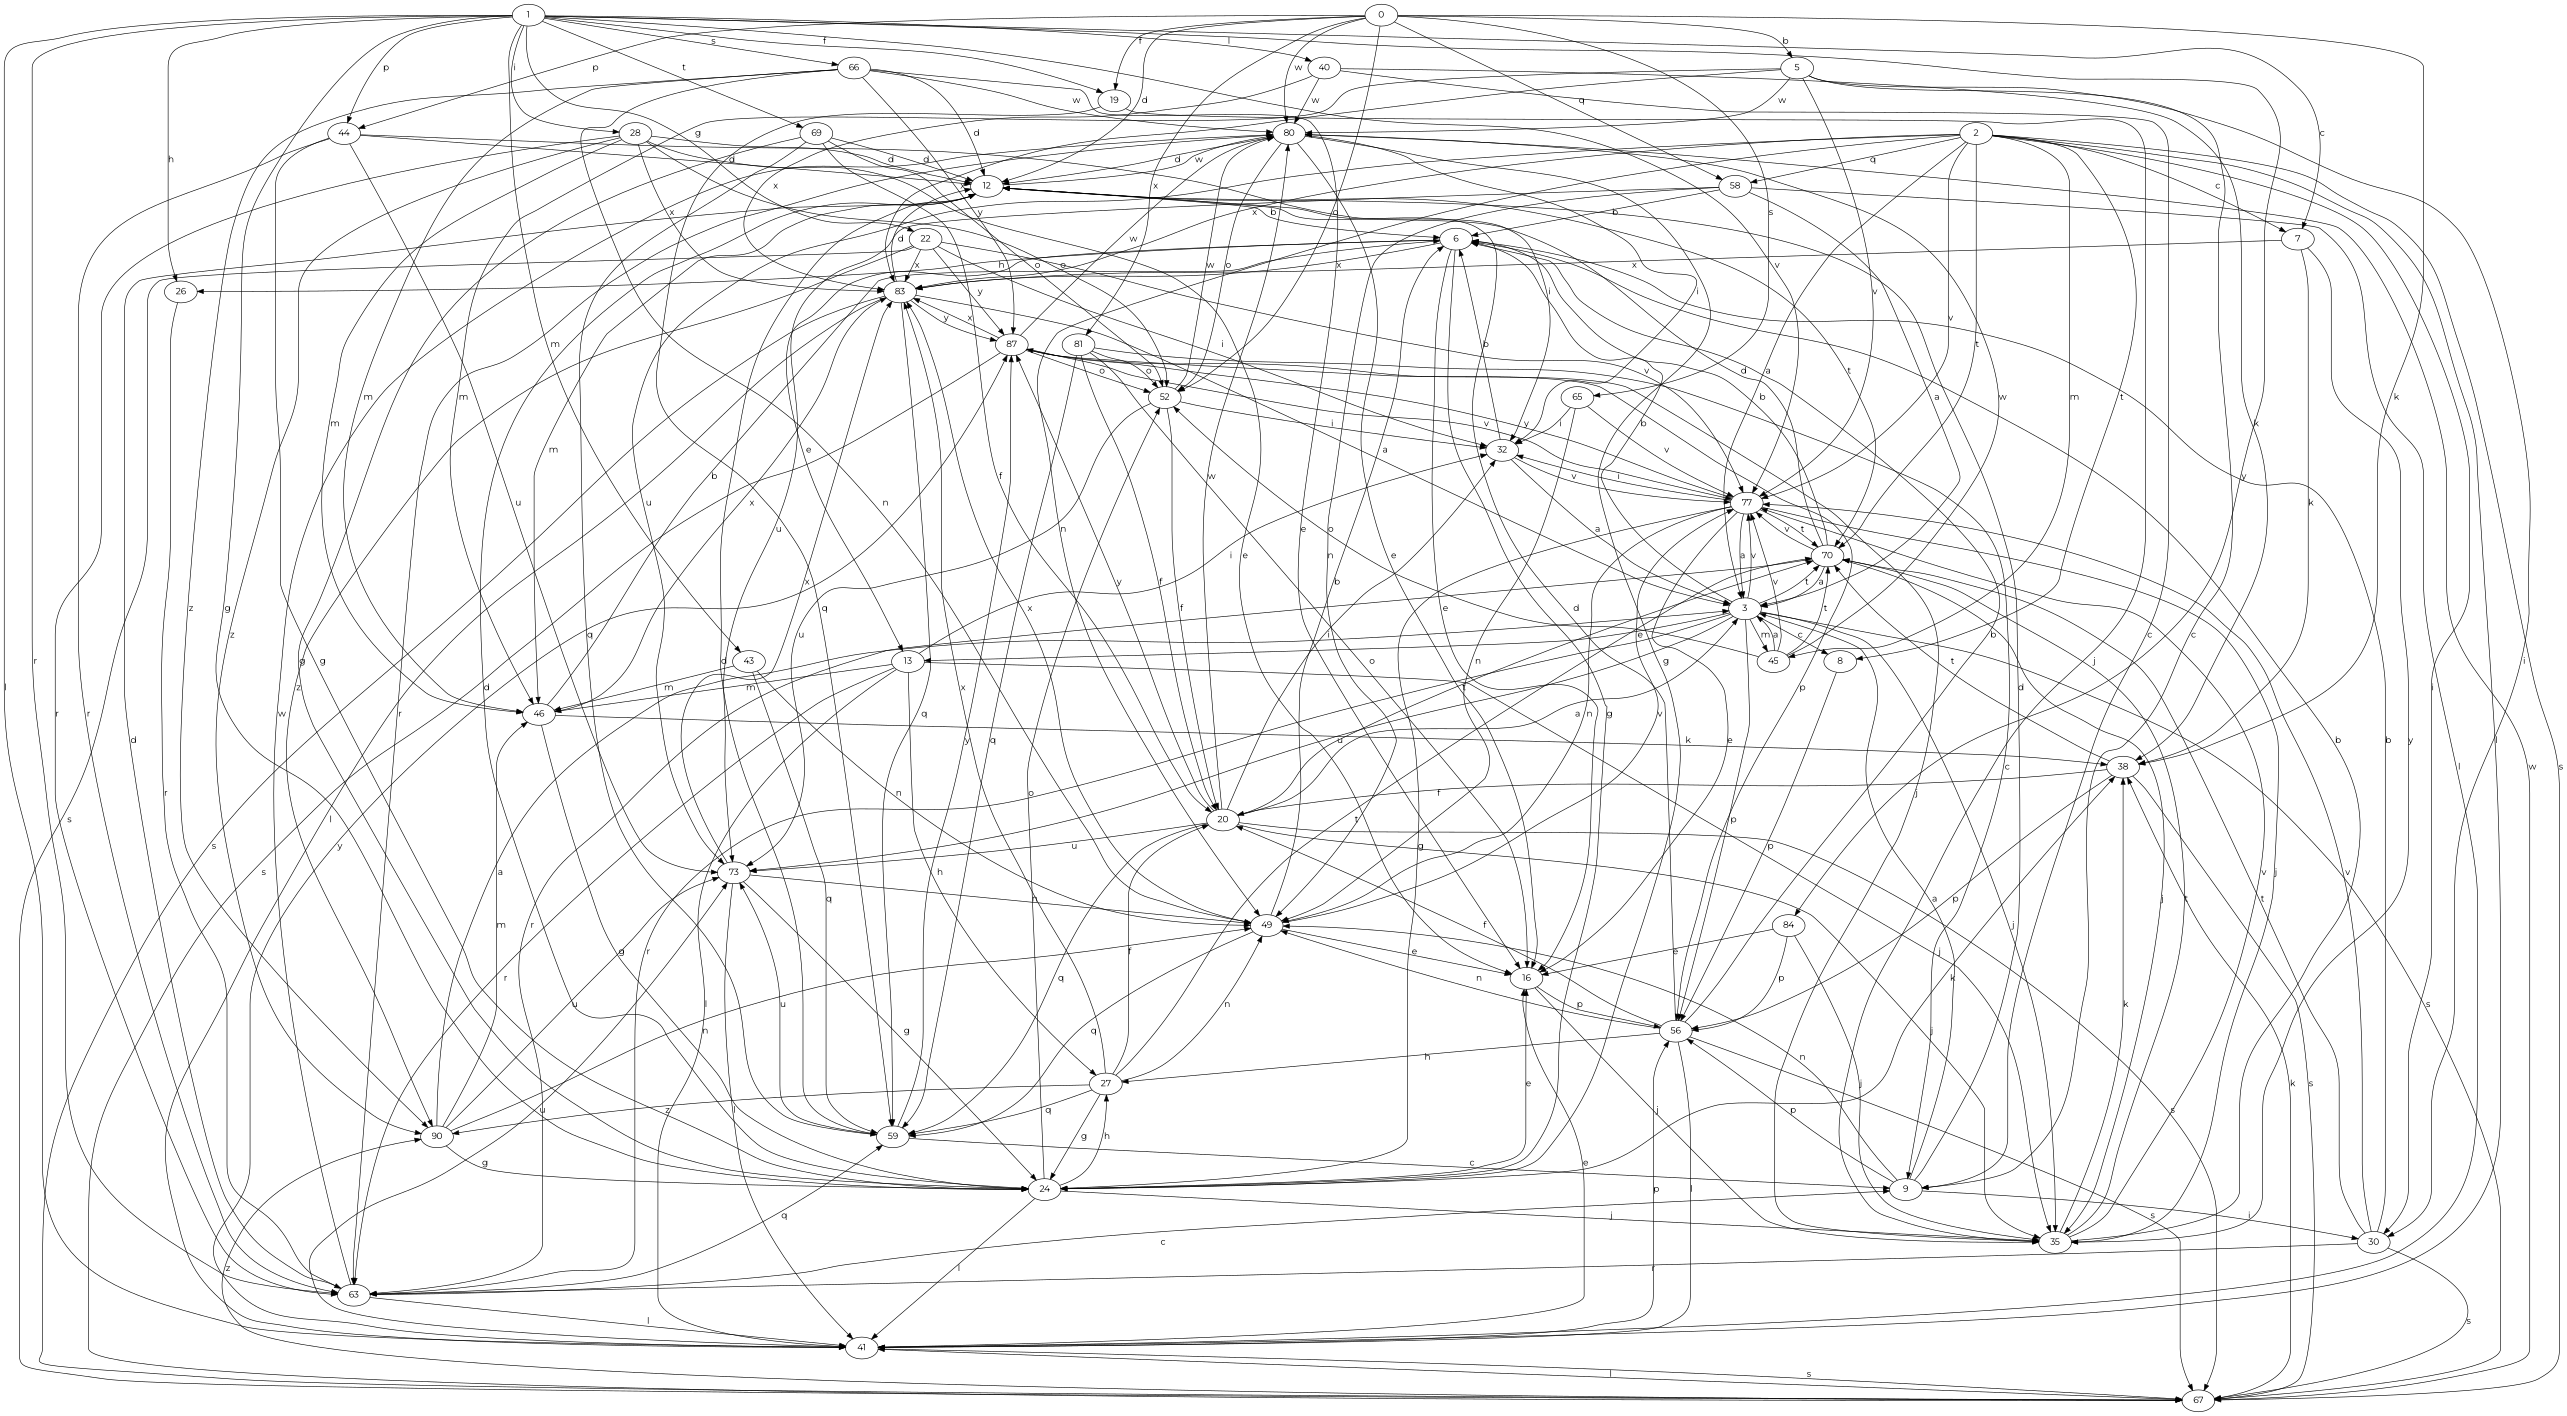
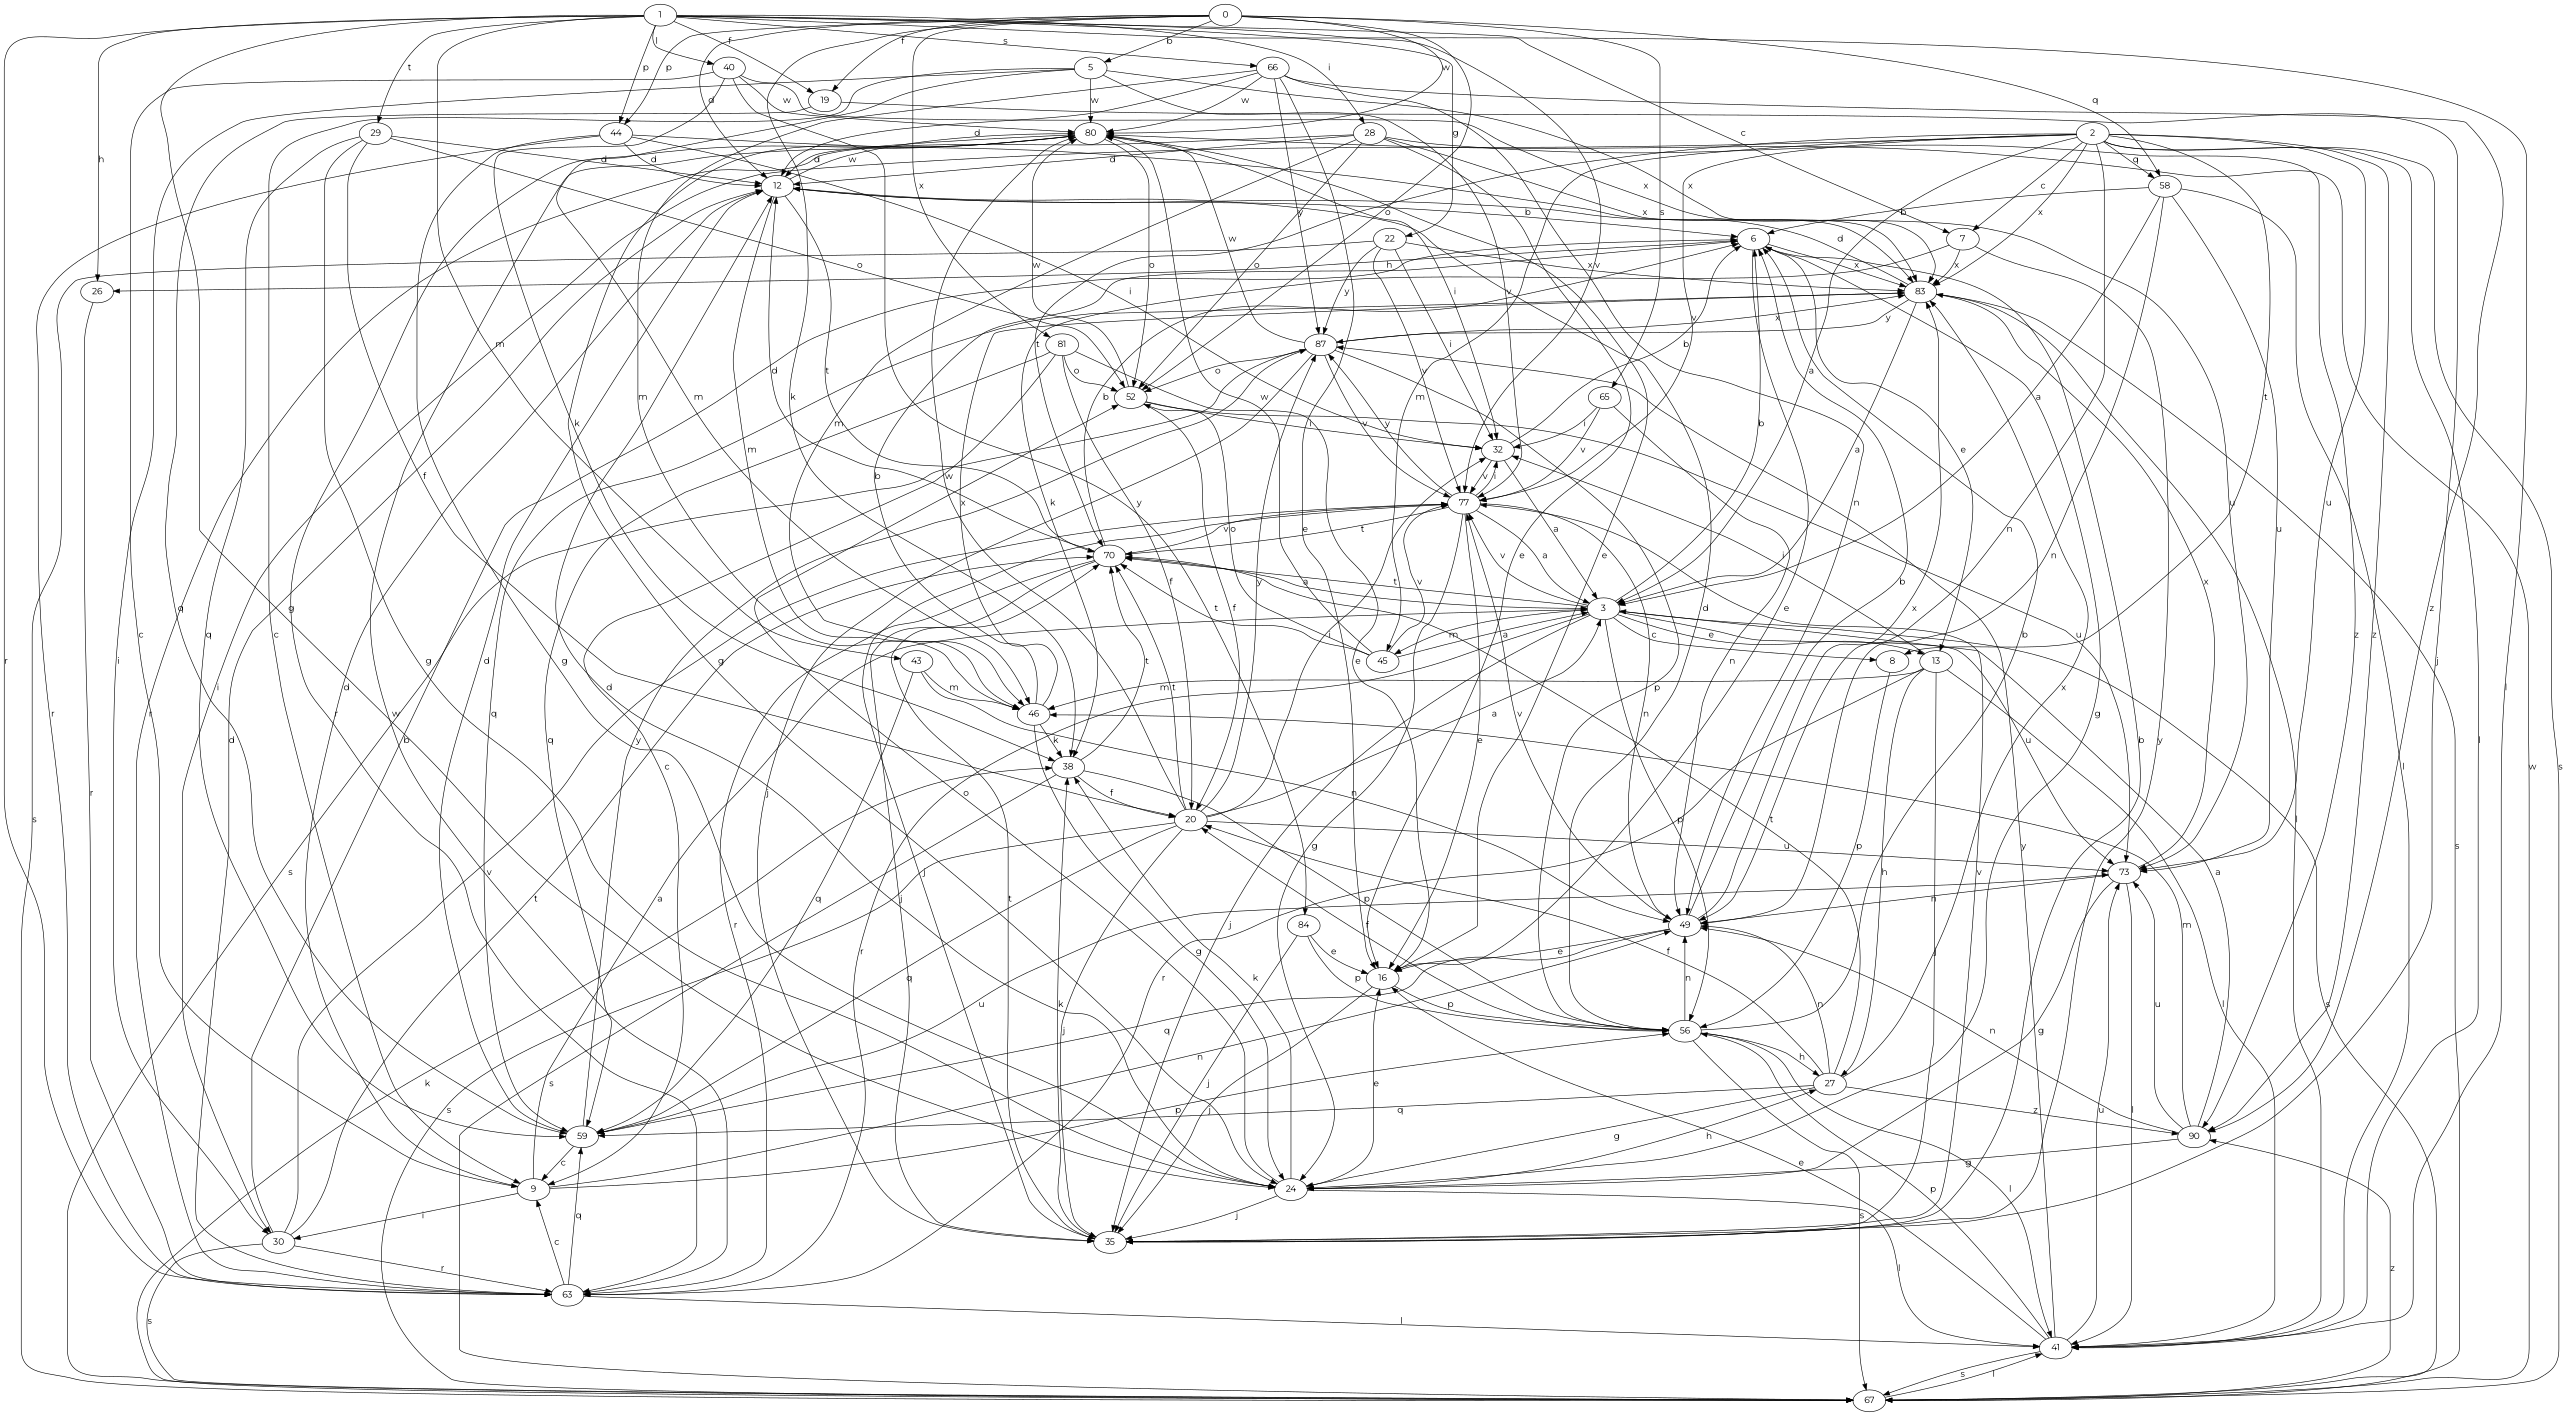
edge "1" -> "84": now "40" -> "84"
node "69": label "69" -> "29"
edge "22" -> "90": now "2" -> "90"
edge "81" -> "16": label "o" -> "e"
